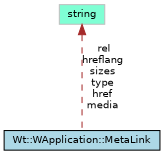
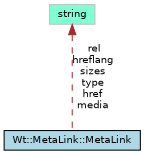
node "Wt::WApplication::MetaLink": label "Wt::WApplication::MetaLink" -> "Wt::MetaLink::MetaLink"
